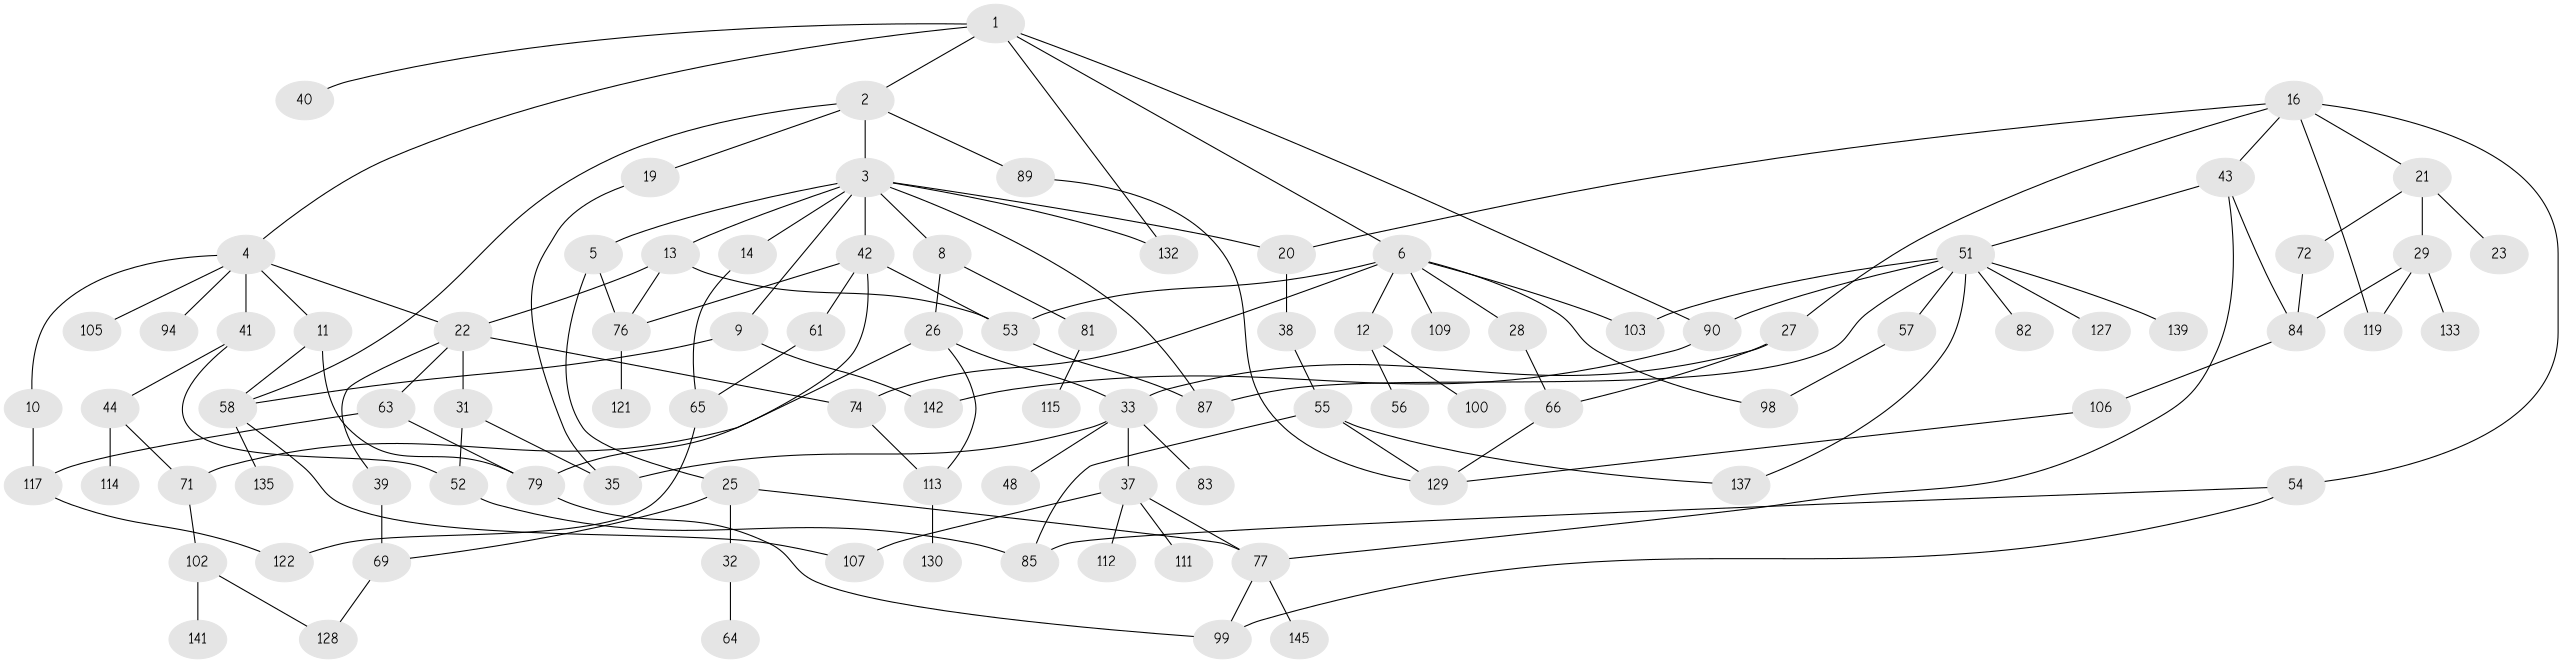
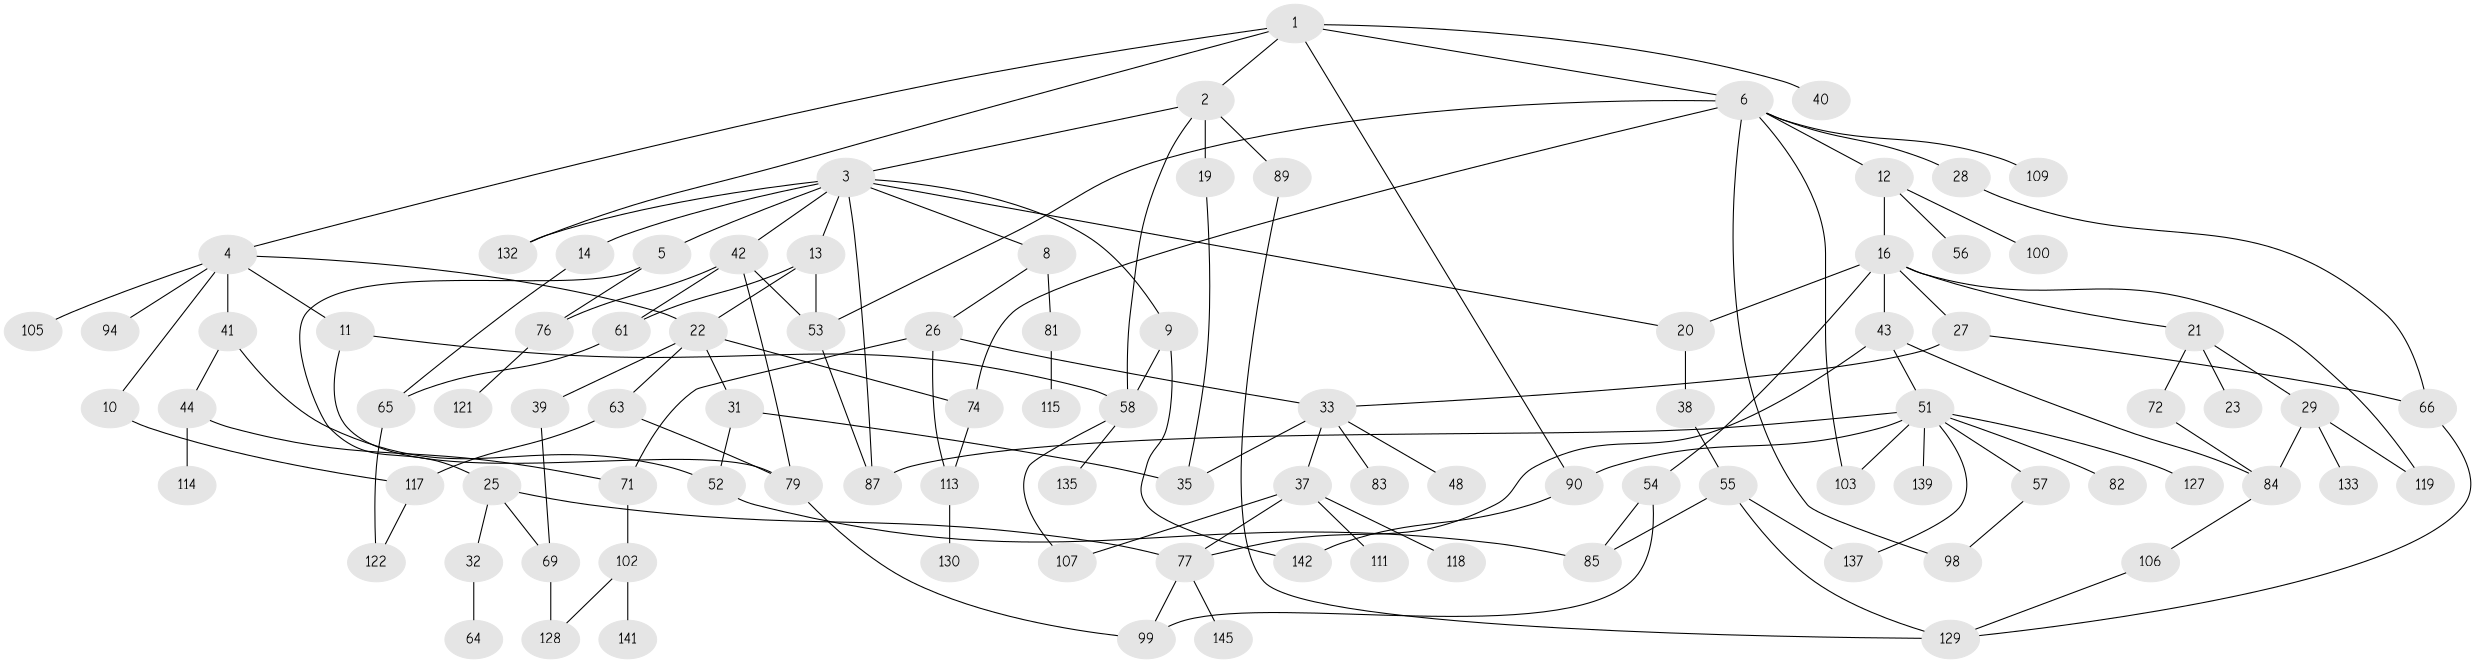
edge "12" -- "16": added
edge "13" -- "76": now "13" -- "61"
node "112": label "112" -> "118"
